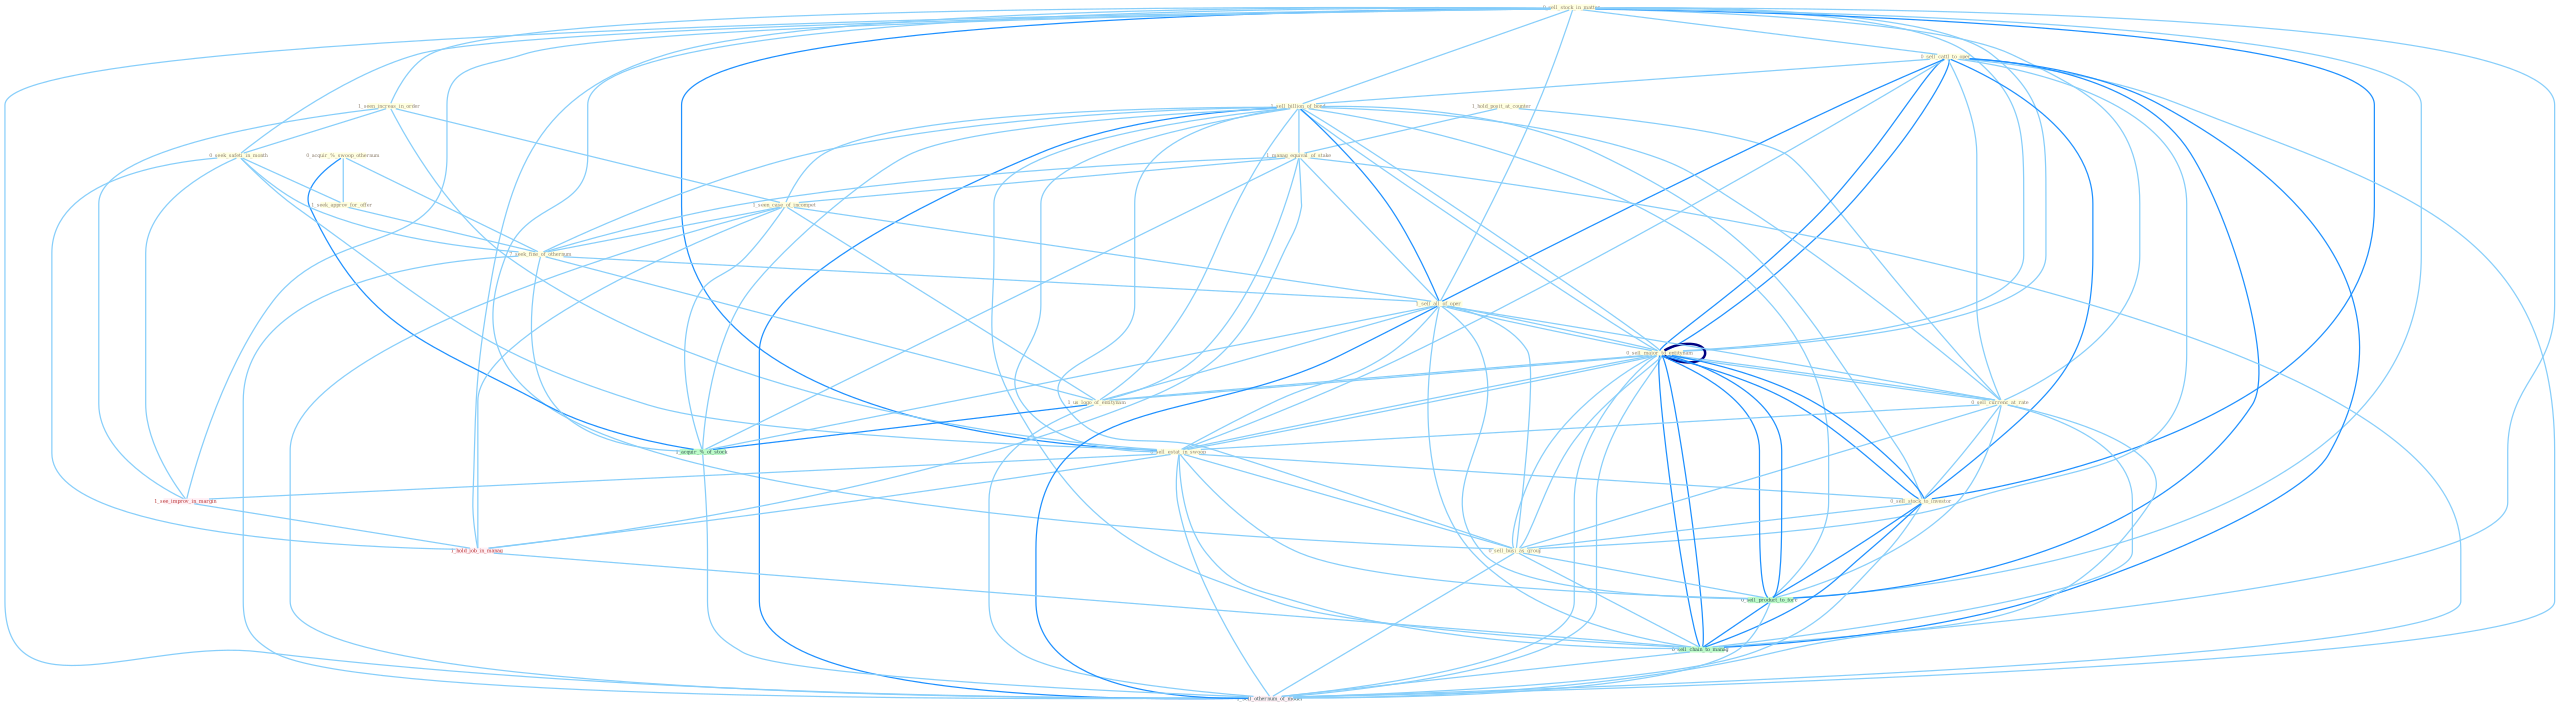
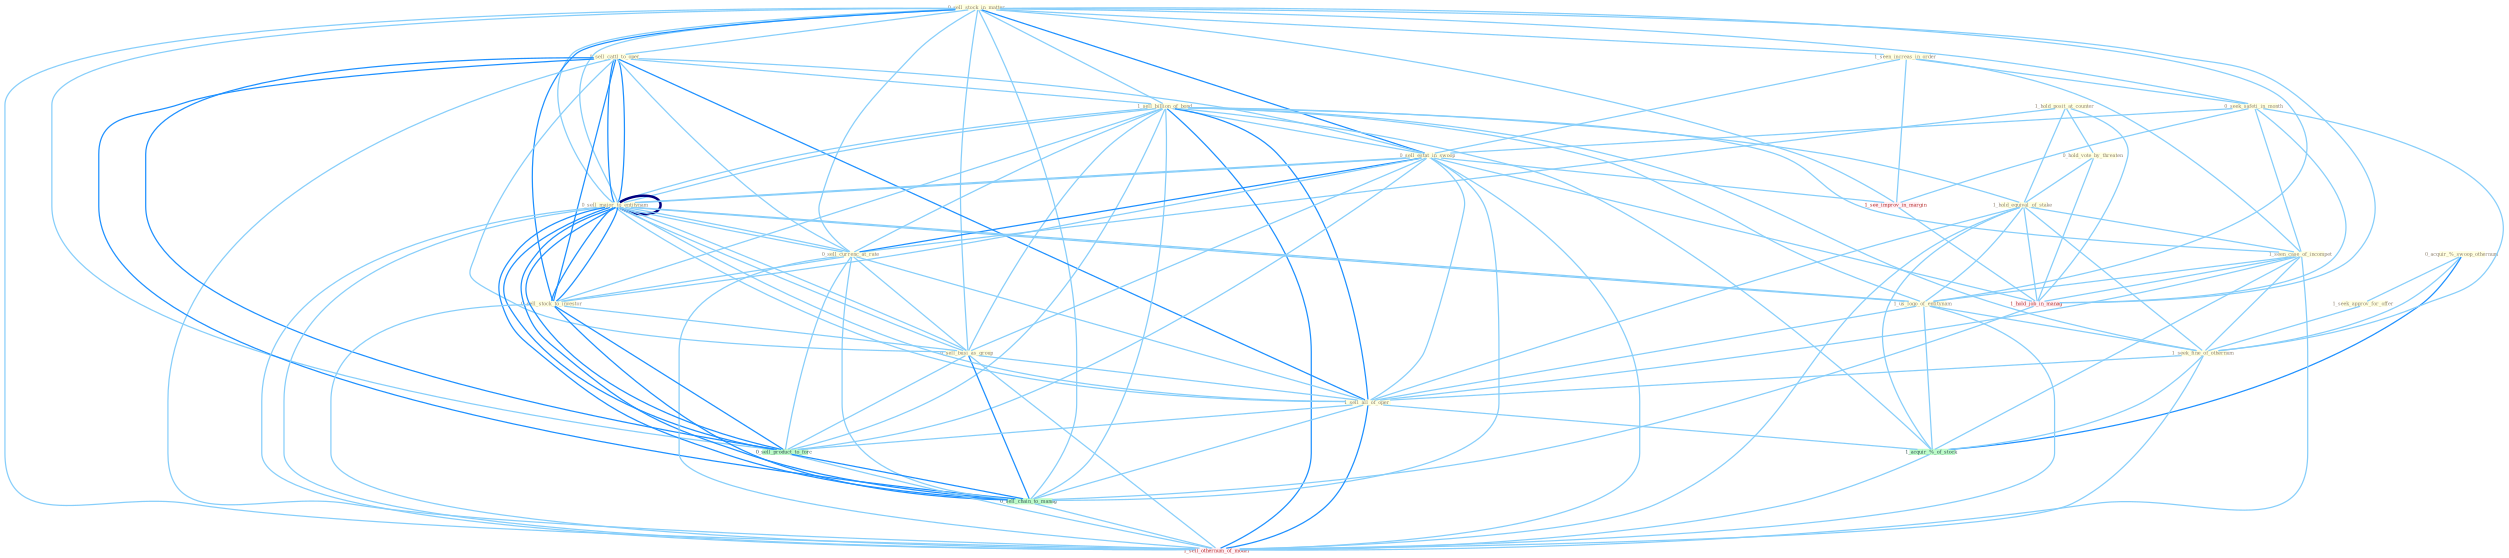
node "1_manag_equival_of_stake": label "1_manag_equival_of_stake" -> "1_hold_equival_of_stake"
node "0_hold_vote_by_threaten": added
edge "0_sell_stock_in_matter" -- "1_sell_all_of_oper": now "0_sell_stock_in_matter" -- "1_us_logo_of_entitynam"
edge "0_seek_safeti_in_month" -- "1_seek_approv_for_offer": now "0_seek_safeti_in_month" -- "1_seen_case_of_incompet"
edge "1_hold_posit_at_counter" -- "1_hold_job_in_manag": added
node "7_seek_fine_of_othernum": label "7_seek_fine_of_othernum" -> "1_seek_fine_of_othernum"
edge "0_sell_currenc_at_rate" -- "0_sell_estat_in_swoop": color #87cefa -> #1e90ff
edge "1_us_logo_of_entitynam" -- "1_acquir_%_of_stock": color #1e90ff -> #87cefa
edge "0_sell_busi_as_group" -- "0_sell_chain_to_manag": color #87cefa -> #1e90ff
node "1_sell_othernum_of_model": fontcolor #2f4f4f -> #b22222
